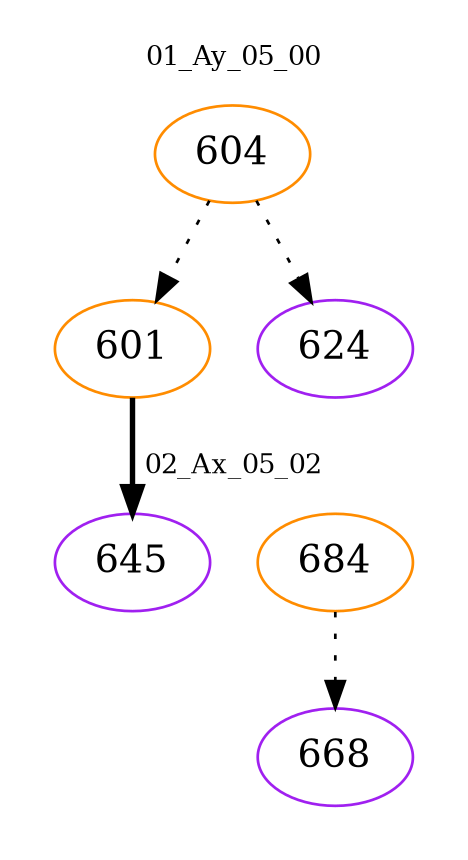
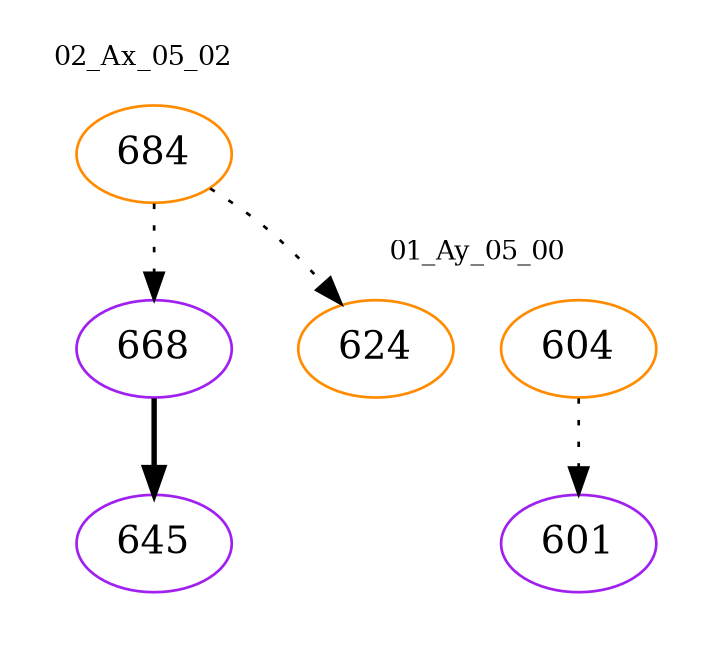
edge "604" -> "624": now "684" -> "624"
node "601": color darkorange -> purple
node "624": color purple -> darkorange
edge "601" -> "645": now "668" -> "645"
